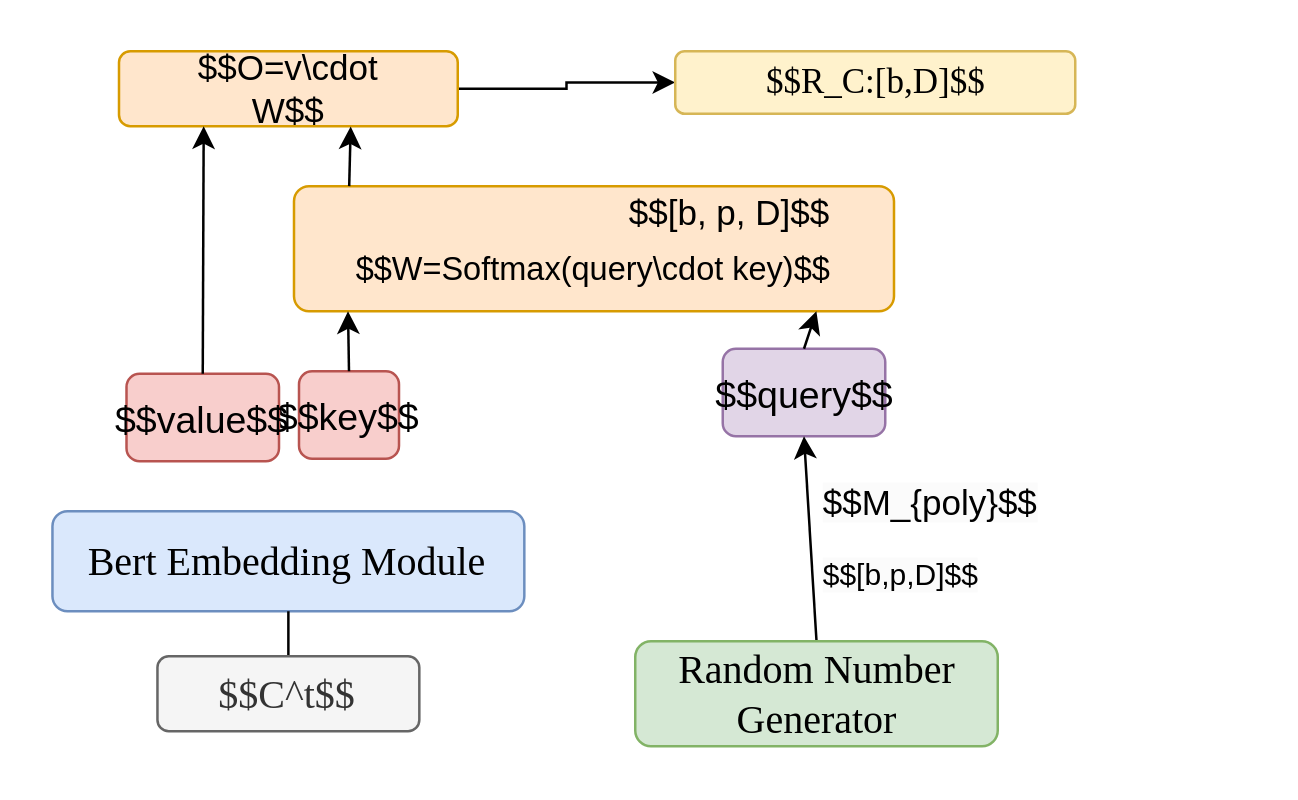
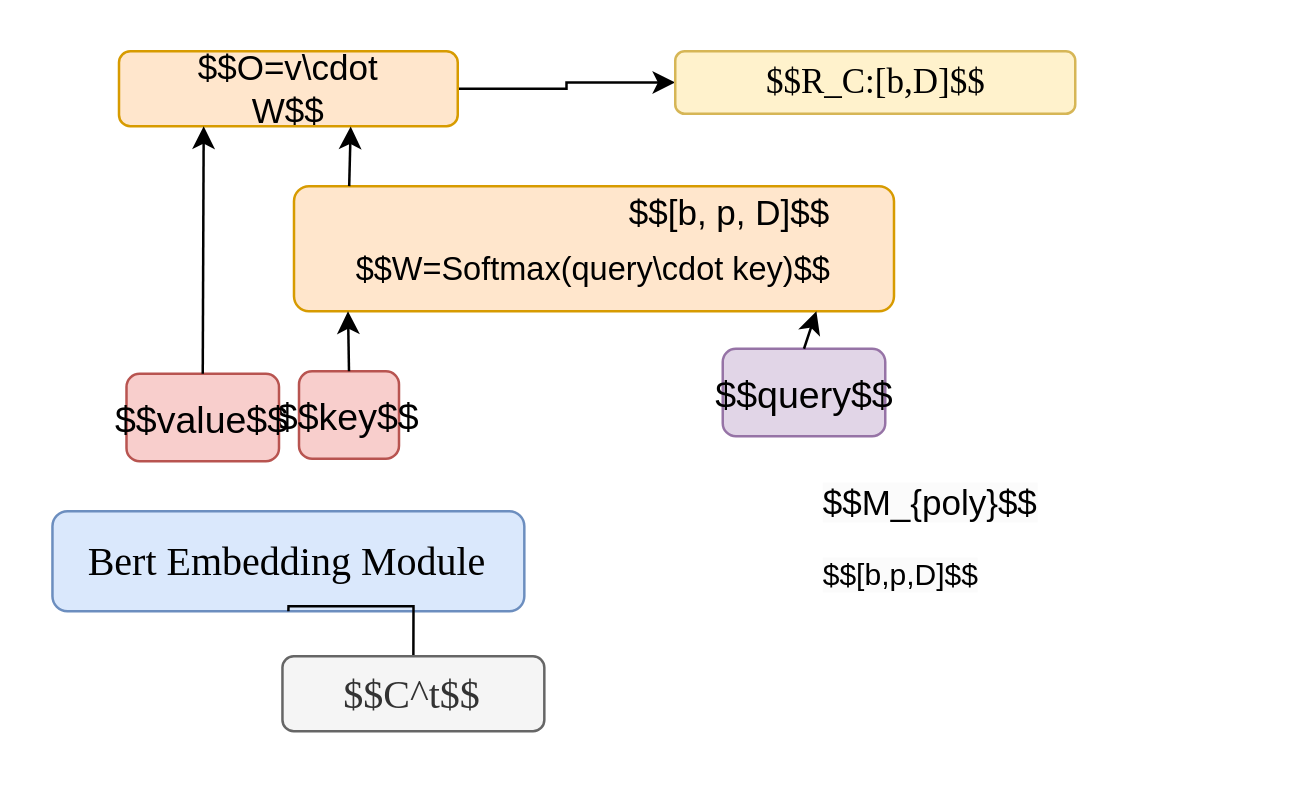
edge "Random Number Generator" -> "$$query$$": removed
node "$$C^t$$": moved (288, 694) -> (413, 694)
node "Random Number Generator": removed
